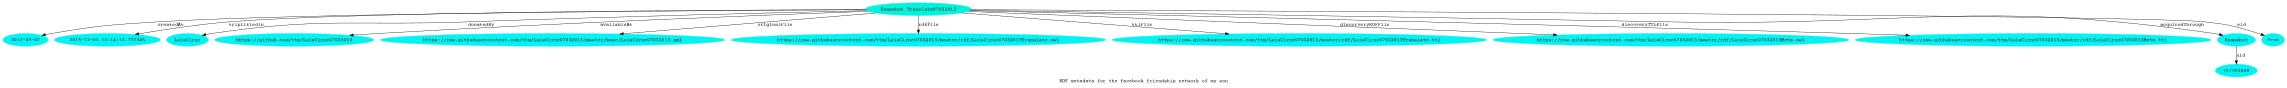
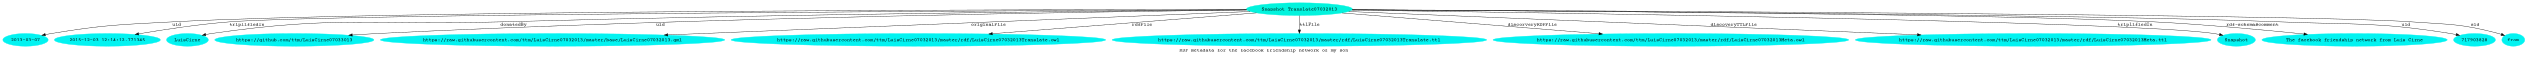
edge "Snapshot Translate07032013" -> "2013-03-07": label "createdAt" -> "uid"
edge "Snapshot Translate07032013" -> "https://github.com/ttm/LuisCirne07033013": label "availableAt" -> "uid"
edge "Snapshot Translate07032013" -> "Snapshot": label "acquiredThrough" -> "triplifiedIn"
node "The facebook friendship network from Luis Cirne": added
edge "Snapshot" -> "717903828": now "Snapshot Translate07032013" -> "717903828"
